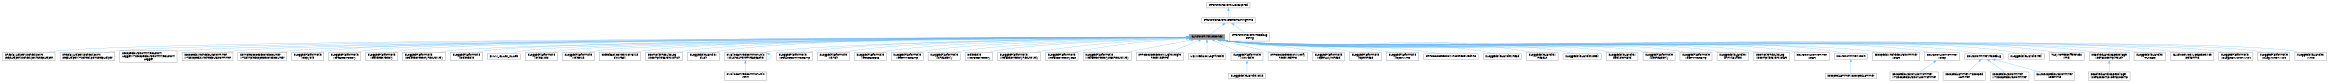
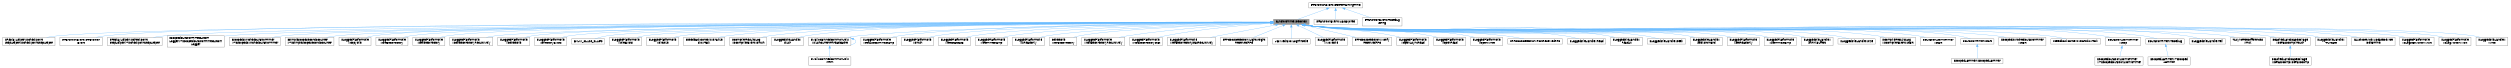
edge "FTransitionEvent::GetRemainingTime" -> "FTransitionEvent::HasExpired": reversed
node "FTransitionEvent::FTransition Event": added
node "FLoggedPlatformFile ::DirectoryExists": added
node "FFeedbackContext::StartSlowTask": added
edge "FLoggedFileHandle::Size" -> "FLoggedPlatformFile ::MoveFile": now "FLoggedFileHandle::Size" -> "FAndroidTime::Seconds"
node "FScopedDurationTimer ::~FScopedDurationTimer": removed
node "FAutoScopedDurationTimer ::GetTime": removed
